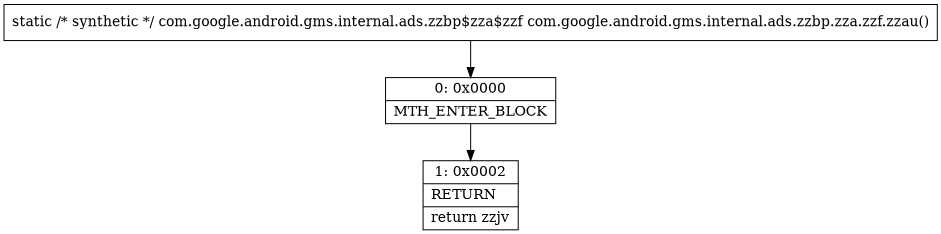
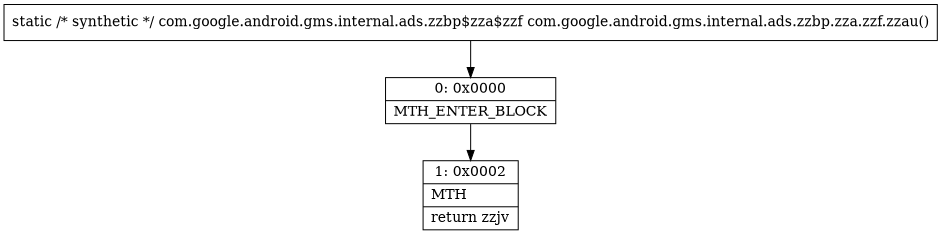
node "1: 0x0002": text "RETURN" -> "MTH"
